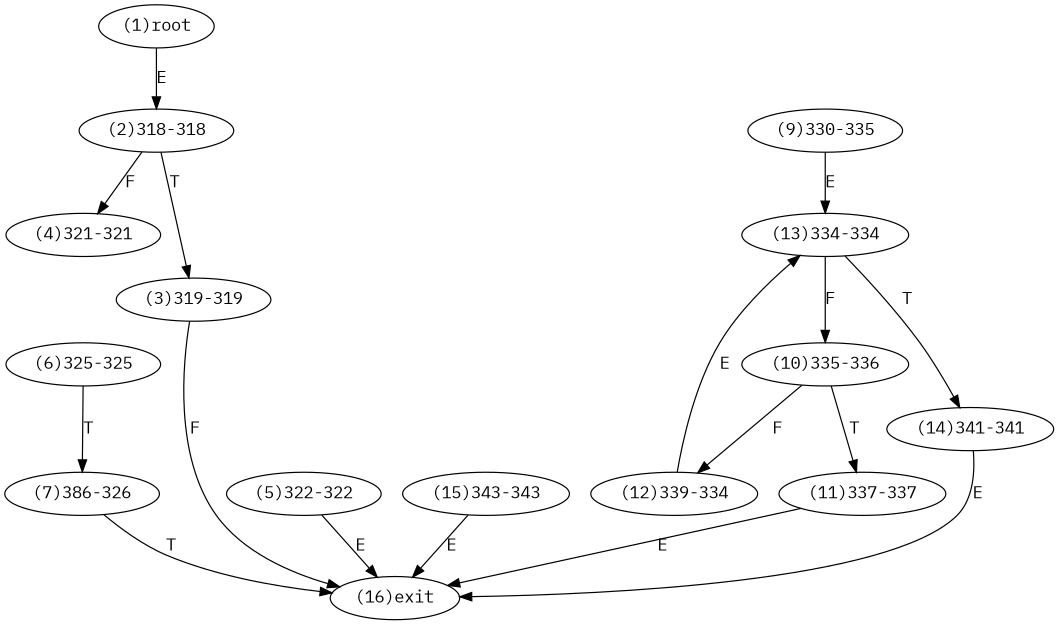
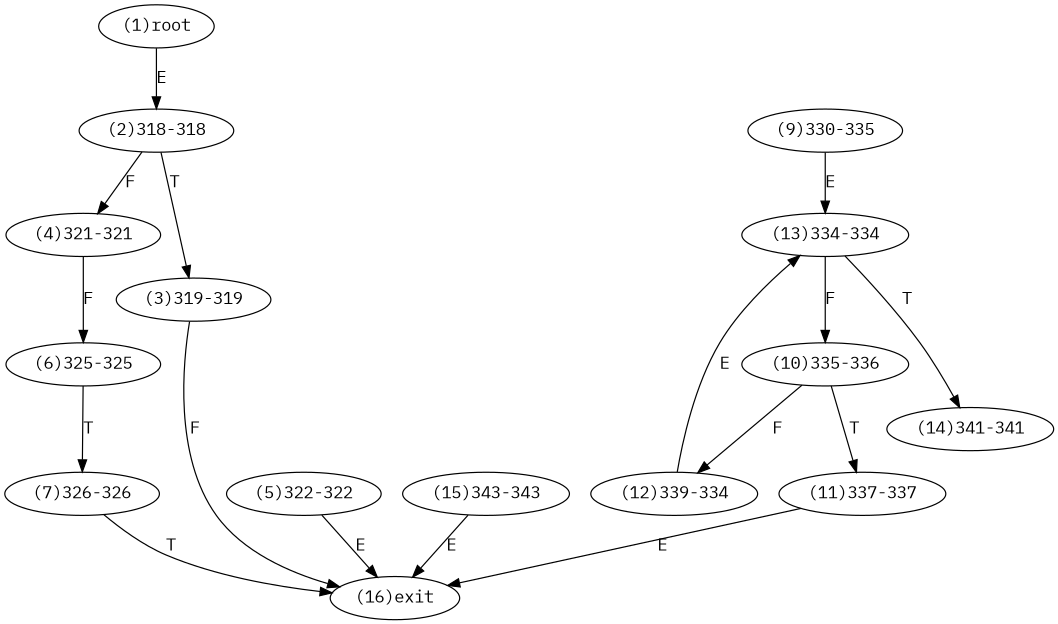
edge "(4)321-321" -> "(6)325-325": added, label "F"
node "(7)386-326": label "(7)386-326" -> "(7)326-326"
edge "(14)341-341" -> "(16)exit": removed, label "E"
